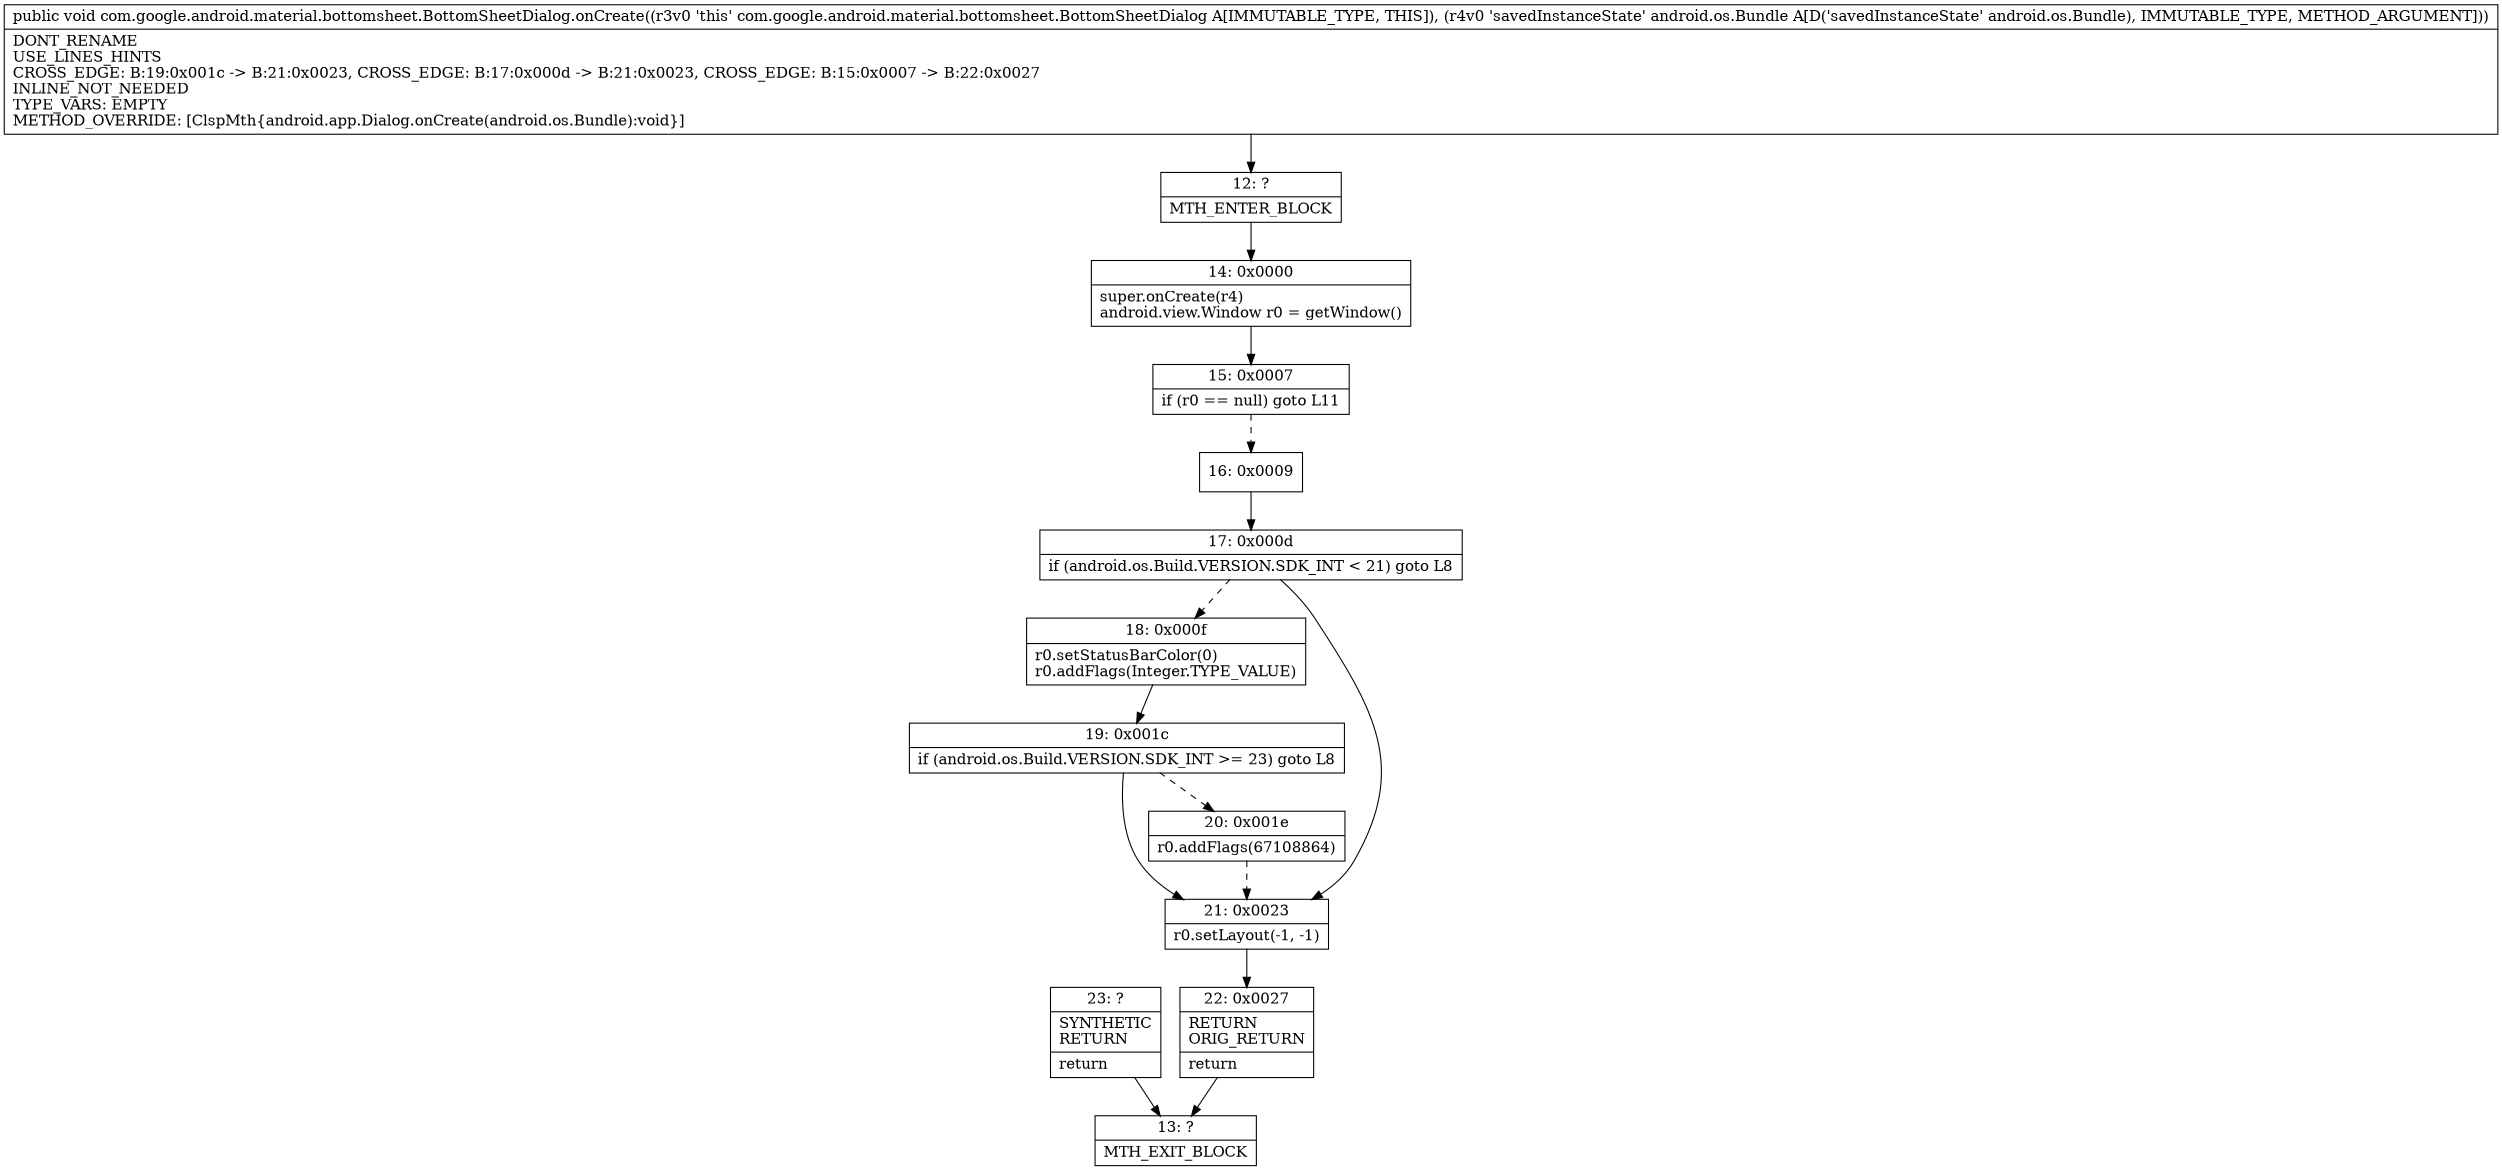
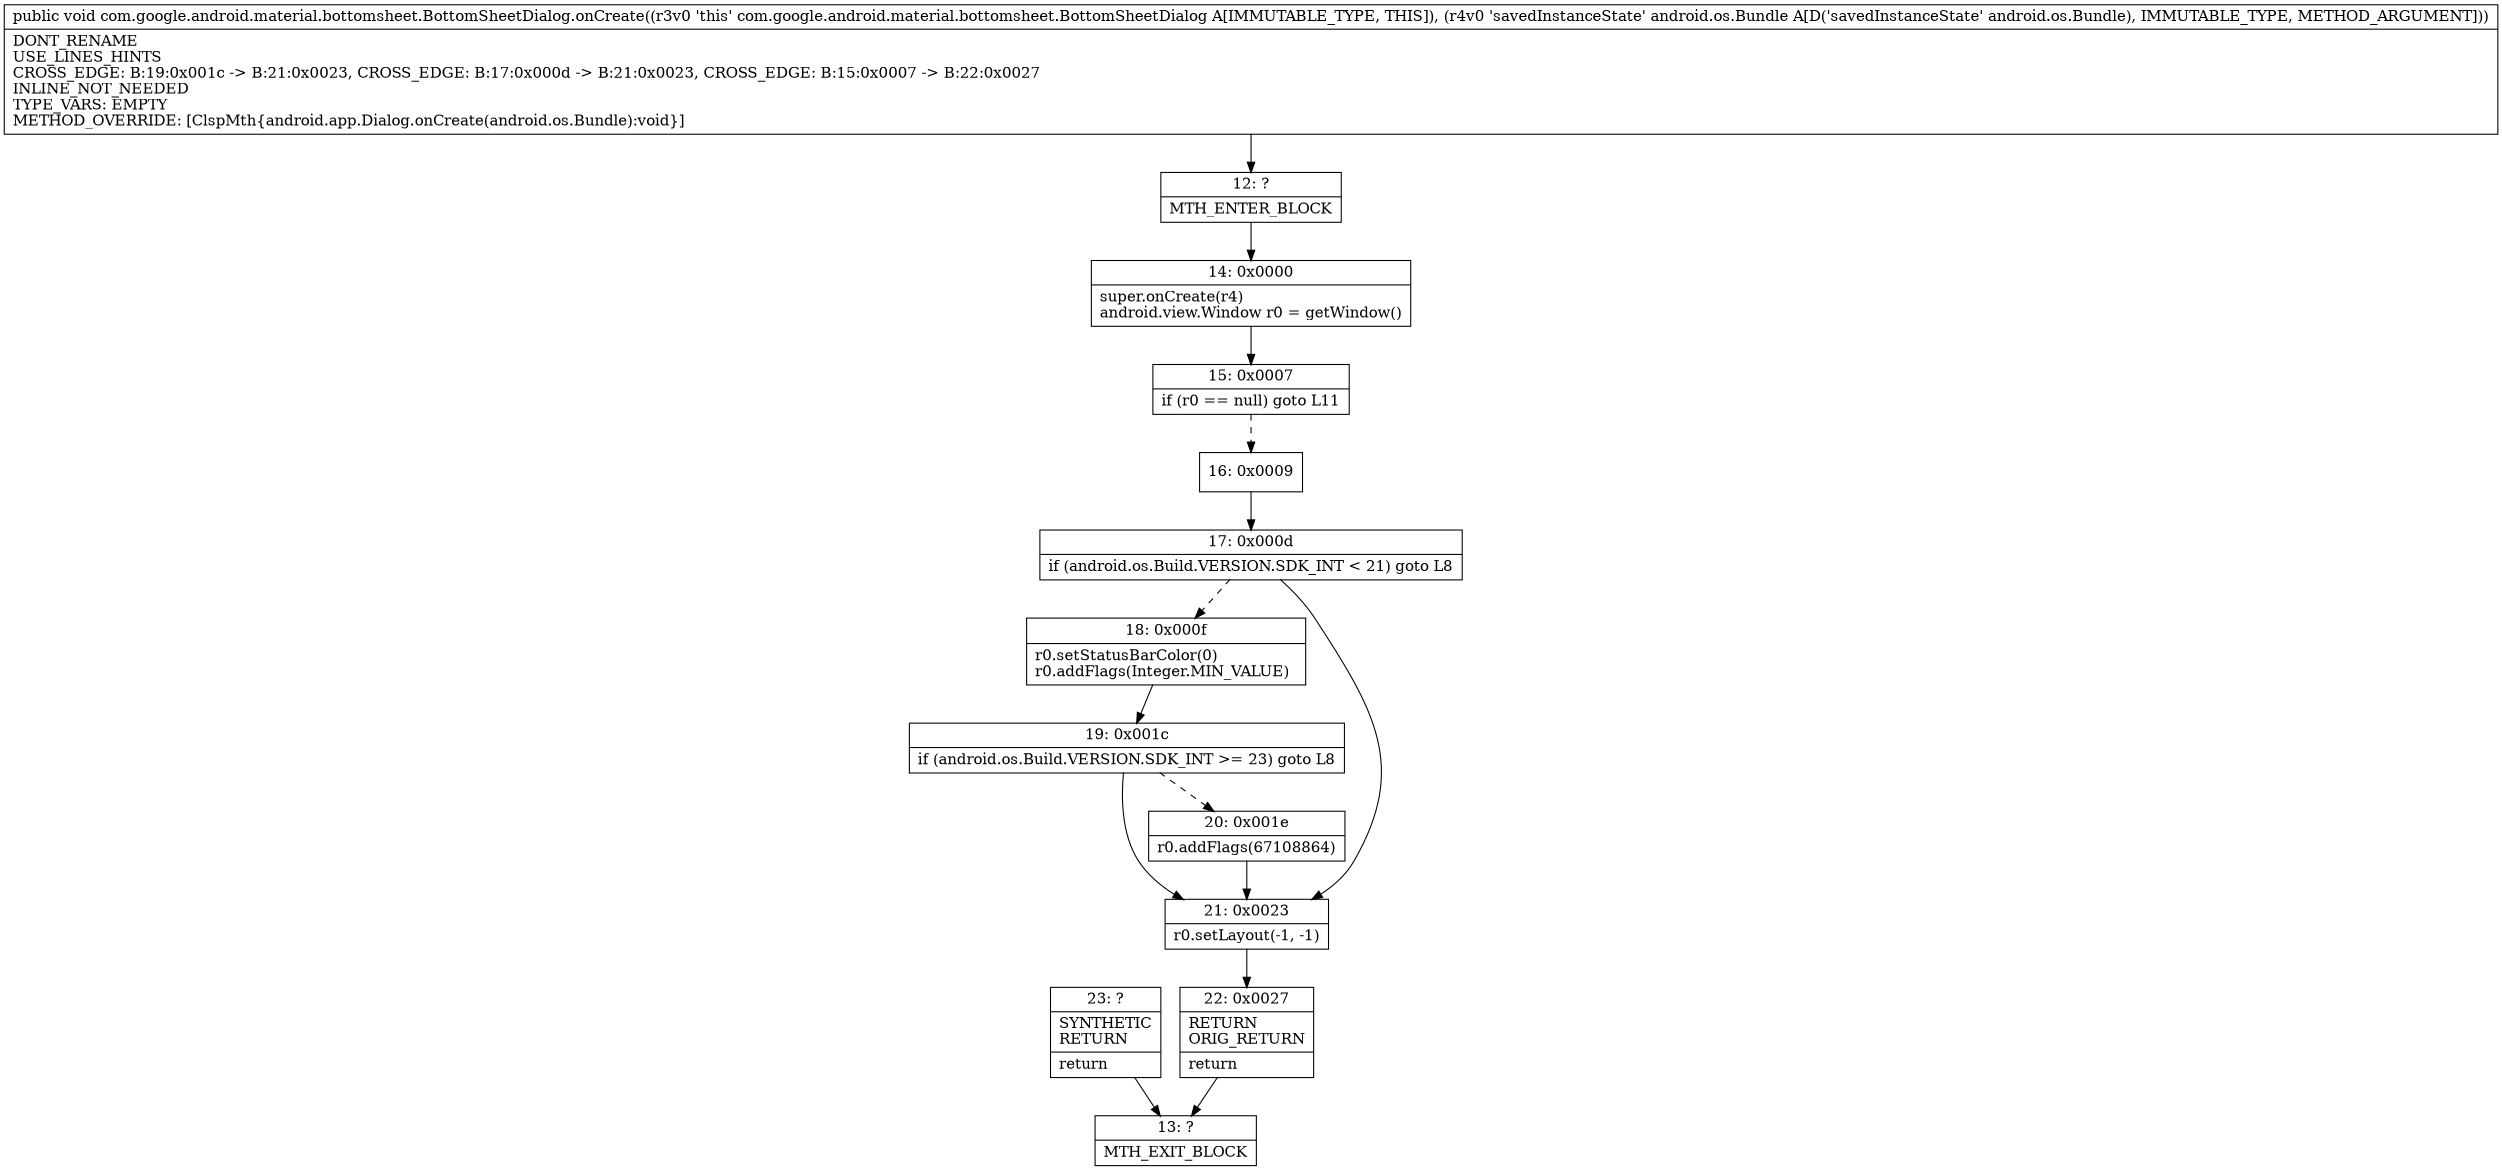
node "18: 0x000f": text "r0.addFlags(Integer.TYPE_VALUE)" -> "r0.addFlags(Integer.MIN_VALUE)"
edge "20: 0x001e" -> "21: 0x0023": style dashed -> solid
